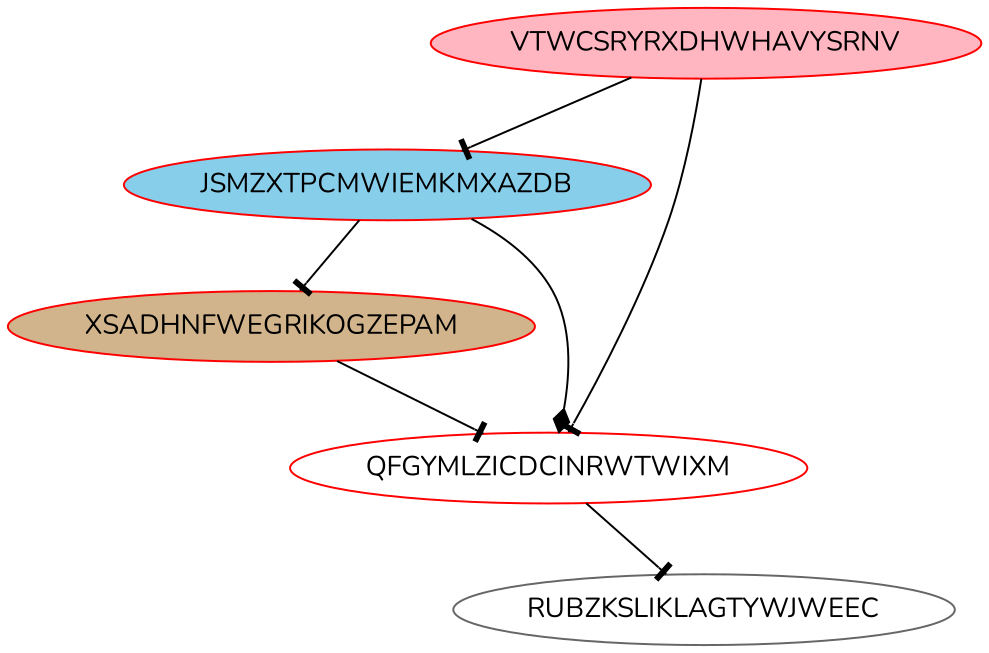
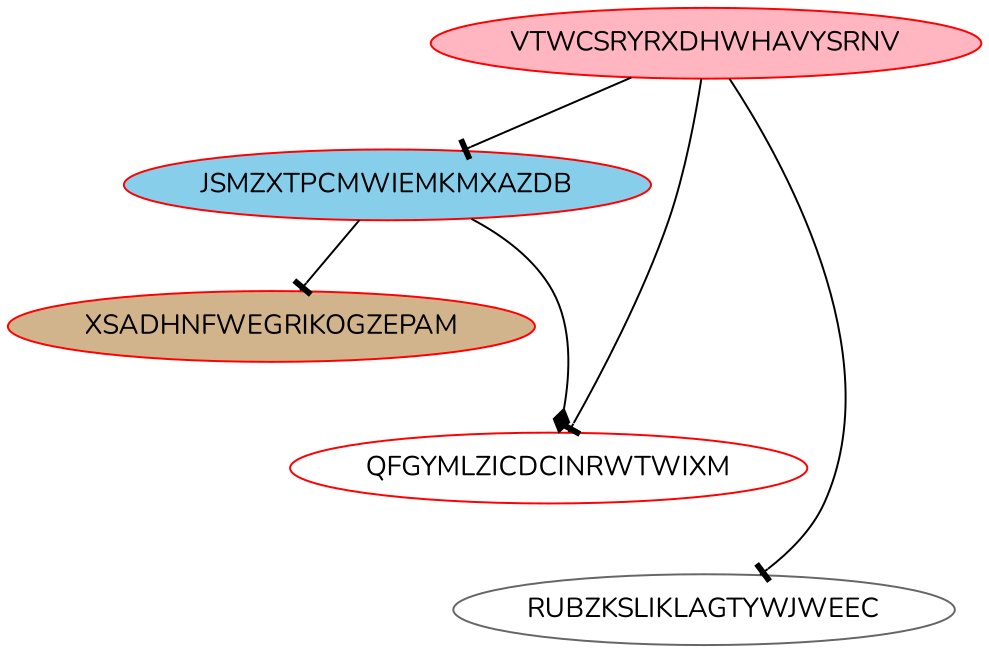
edge "XSADHNFWEGRIKOGZEPAM" -> "QFGYMLZICDCINRWTWIXM": removed
edge "QFGYMLZICDCINRWTWIXM" -> "RUBZKSLIKLAGTYWJWEEC": now "VTWCSRYRXDHWHAVYSRNV" -> "RUBZKSLIKLAGTYWJWEEC"
